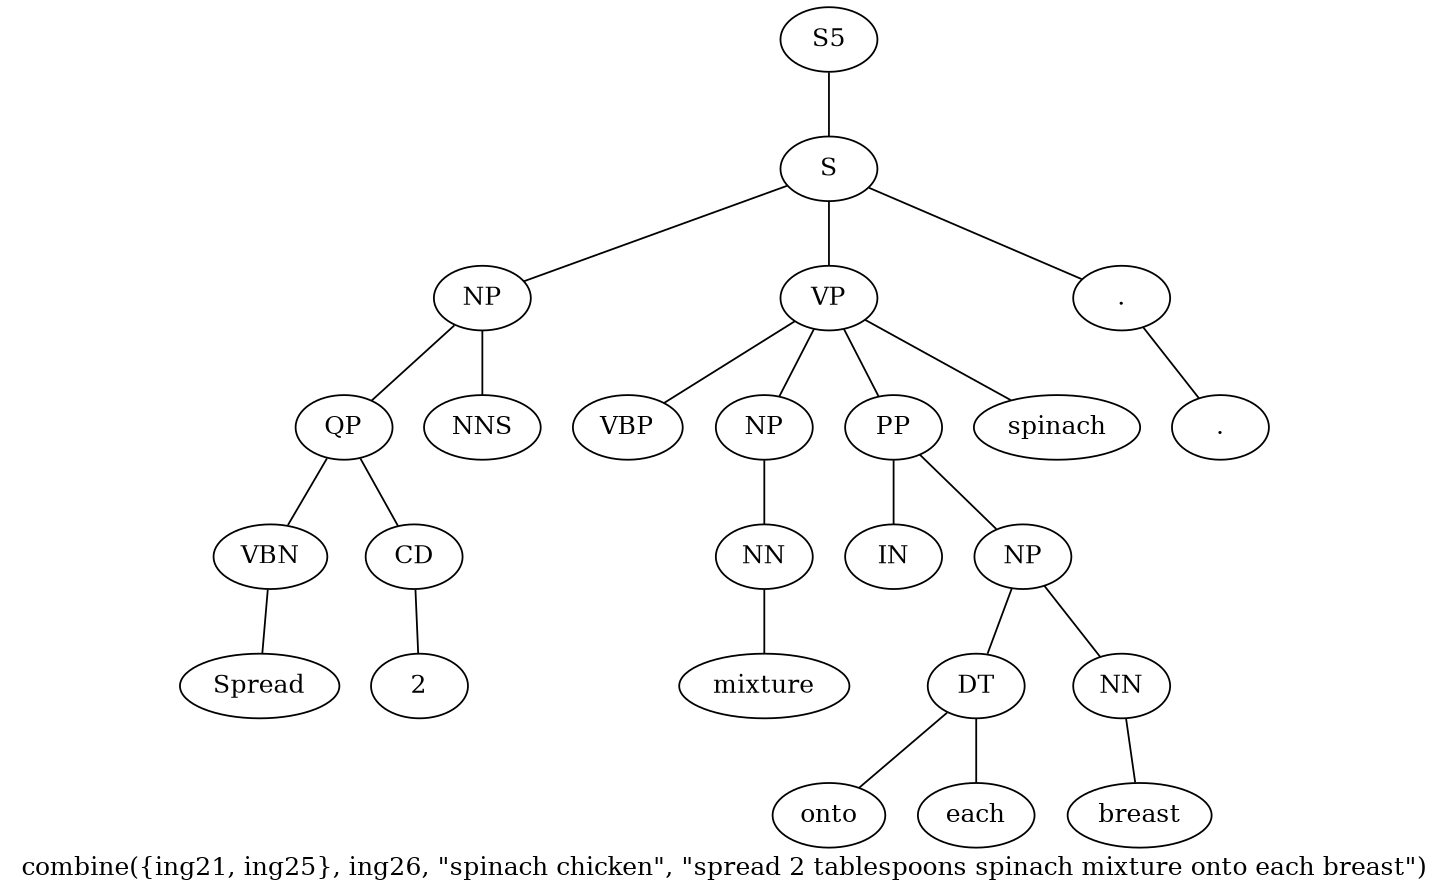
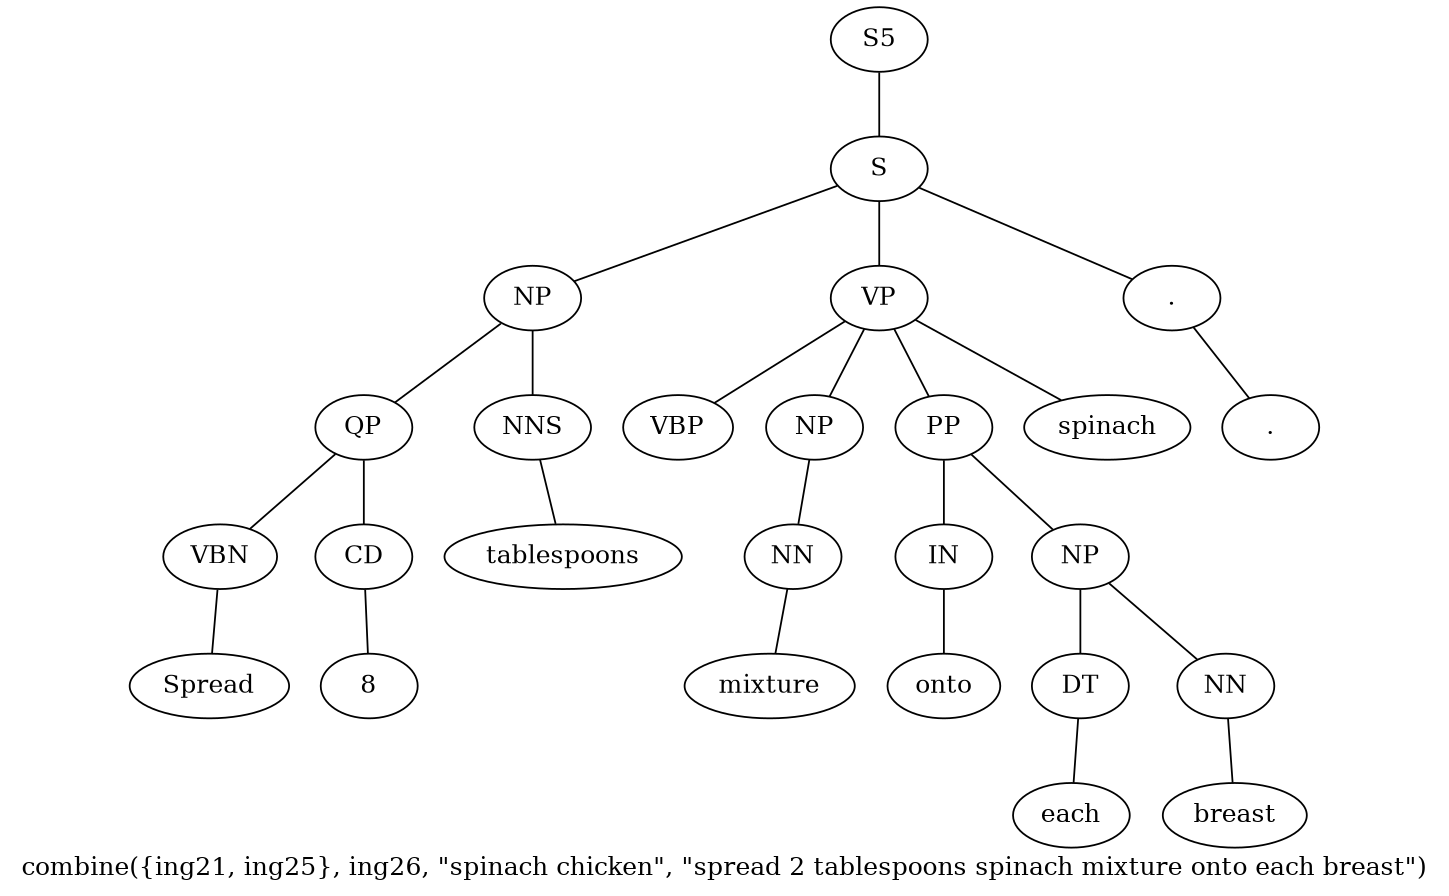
node "tablespoons": added
node "2": label "2" -> "8"
edge "DT" -- "onto": now "IN" -- "onto"
